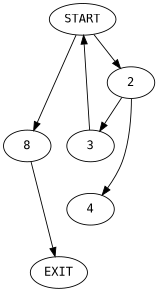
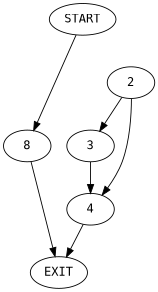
edge "START" -> "2": removed
edge "3" -> "START": now "3" -> "4"
edge "4" -> "EXIT": added
